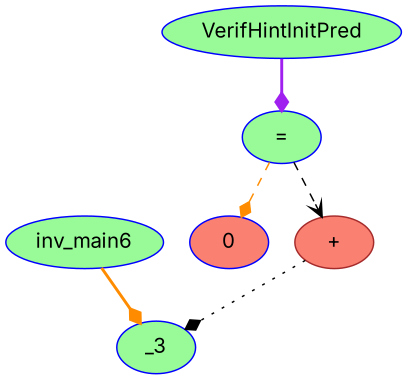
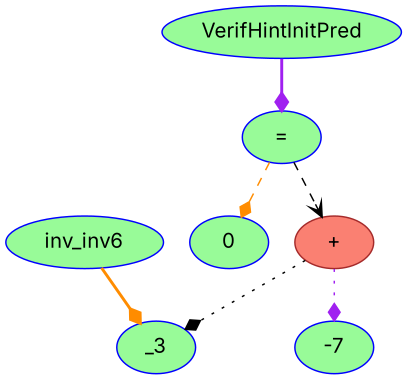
node "inv_main6": label "inv_main6" -> "inv_inv6"
node "0": fillcolor salmon -> palegreen
node "-7": added
